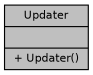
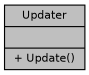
node "Updater": text "+ Updater()" -> "+ Update()"
